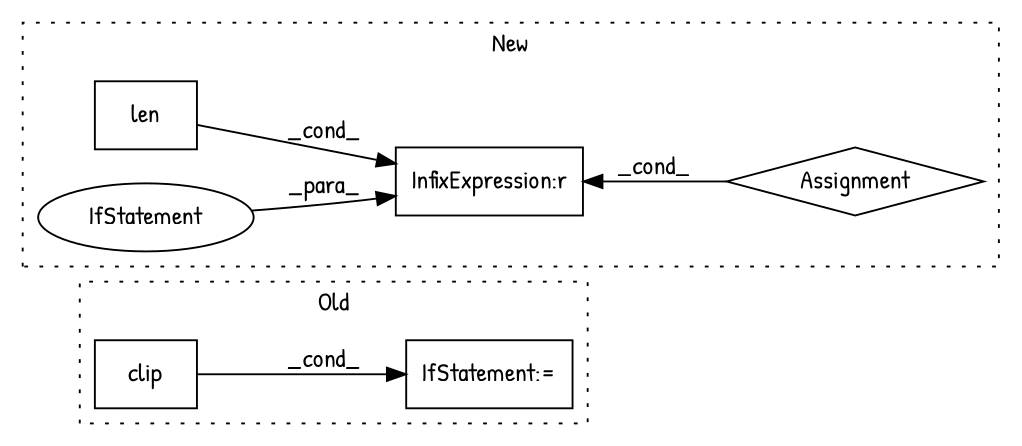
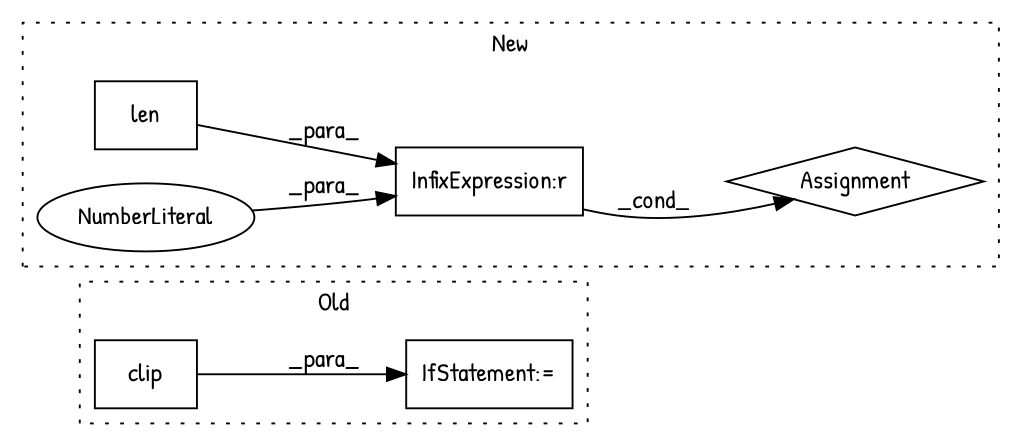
edge "len" -> "InfixExpression:r": label "_cond_" -> "_para_"
edge "Assignment" -> "InfixExpression:r": reversed
node "IfStatement": label "IfStatement" -> "NumberLiteral"
edge "clip" -> "IfStatement:=": label "_cond_" -> "_para_"
